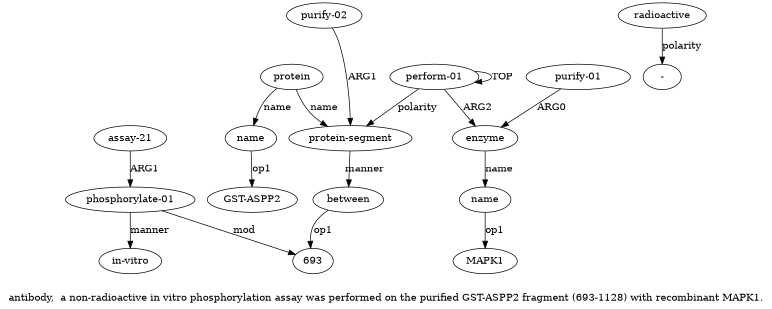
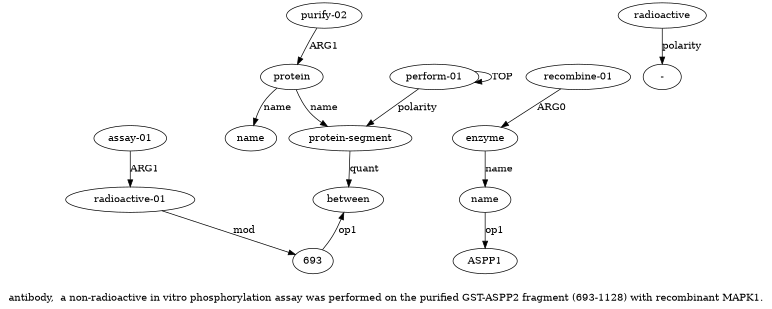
edge "purify-02" -> "protein-segment": now "purify-02" -> "protein"
node "purify-01": label "purify-01" -> "recombine-01"
edge "perform-01" -> "enzyme": removed, label "ARG2"
node "assay-21": label "assay-21" -> "assay-01"
edge "protein-segment" -> "between": label "manner" -> "quant"
node "phosphorylate-01": label "phosphorylate-01" -> "radioactive-01"
node "GST-ASPP2": removed
edge "between" -> "693": reversed
node "in-vitro": removed
node "MAPK1": label "MAPK1" -> "ASPP1"
